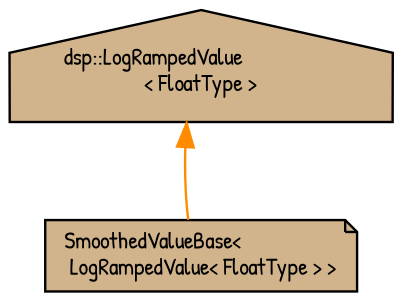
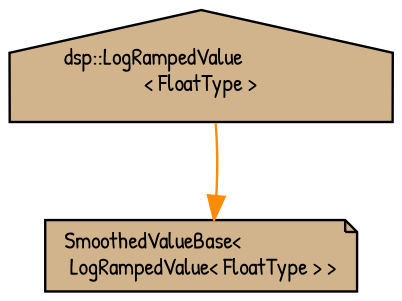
edge "SmoothedValueBase< LogRampedValue< FloatType > >" -> "dsp::LogRampedValue < FloatType >": reversed
